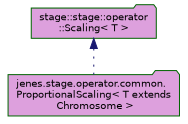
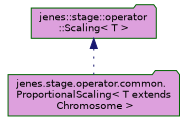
node "stage::stage::operator ::Scaling< T >": label "stage::stage::operator ::Scaling< T >" -> "jenes::stage::operator ::Scaling< T >"
